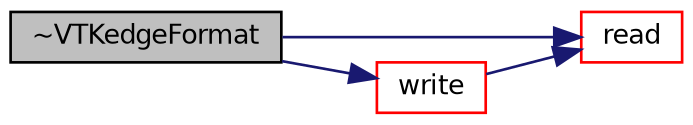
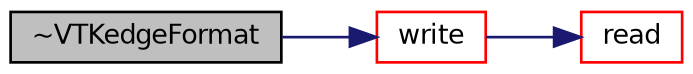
edge "~VTKedgeFormat" -> "read": removed
